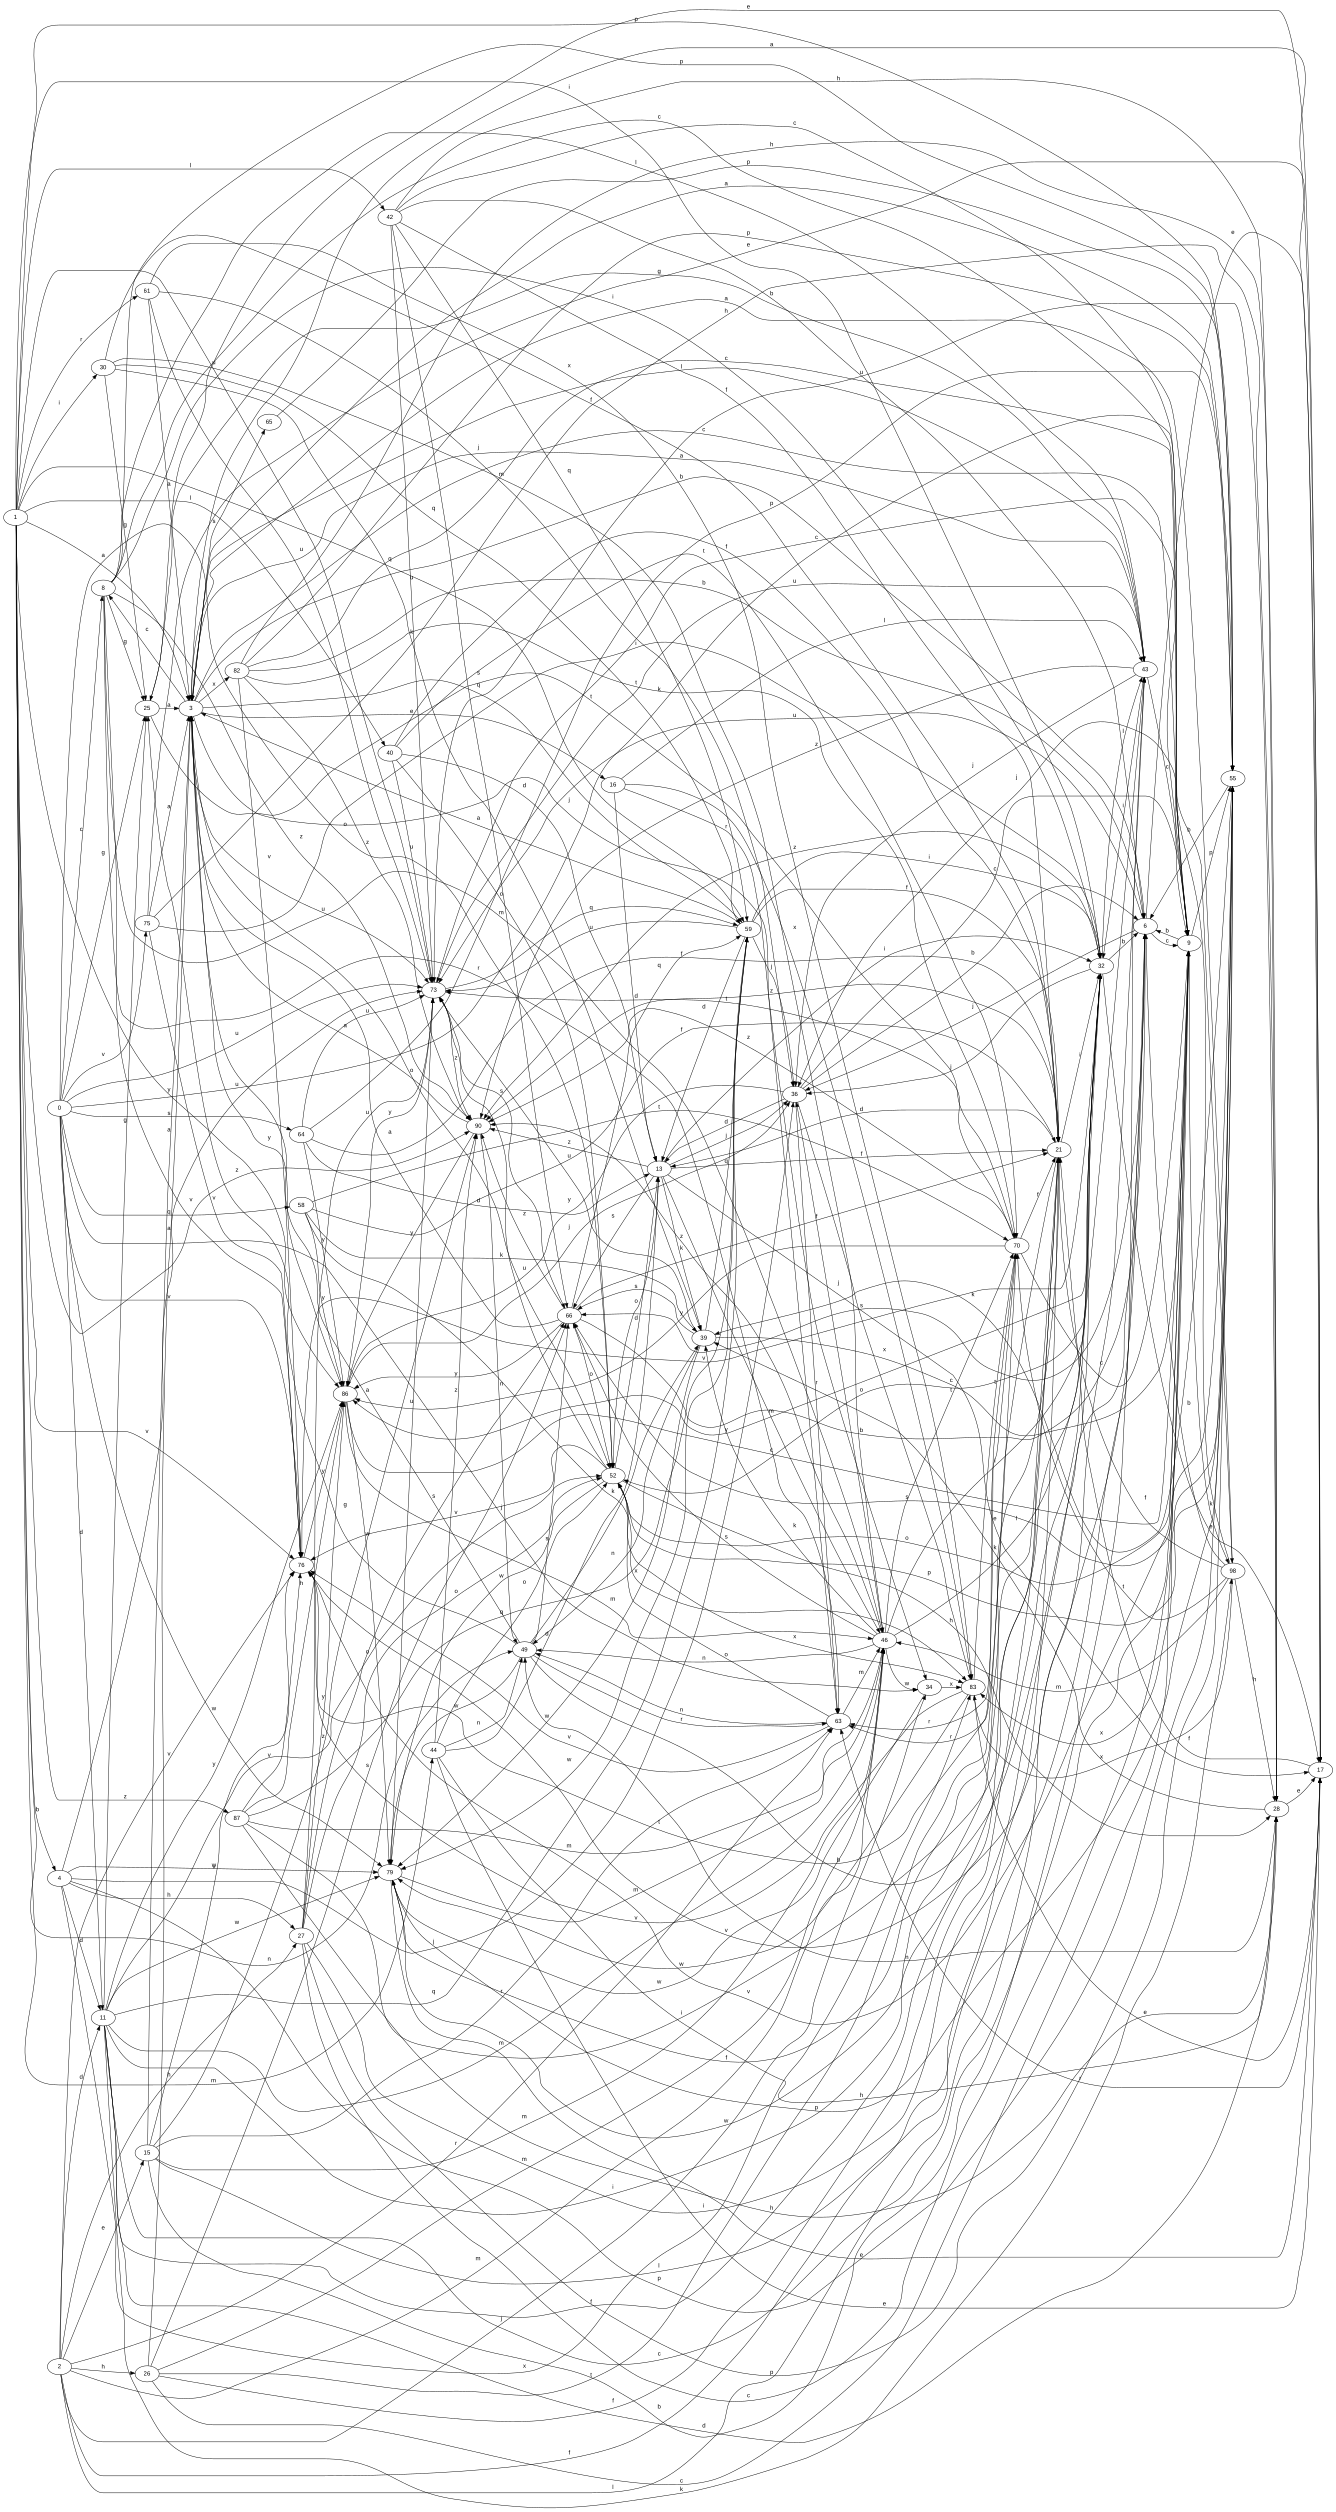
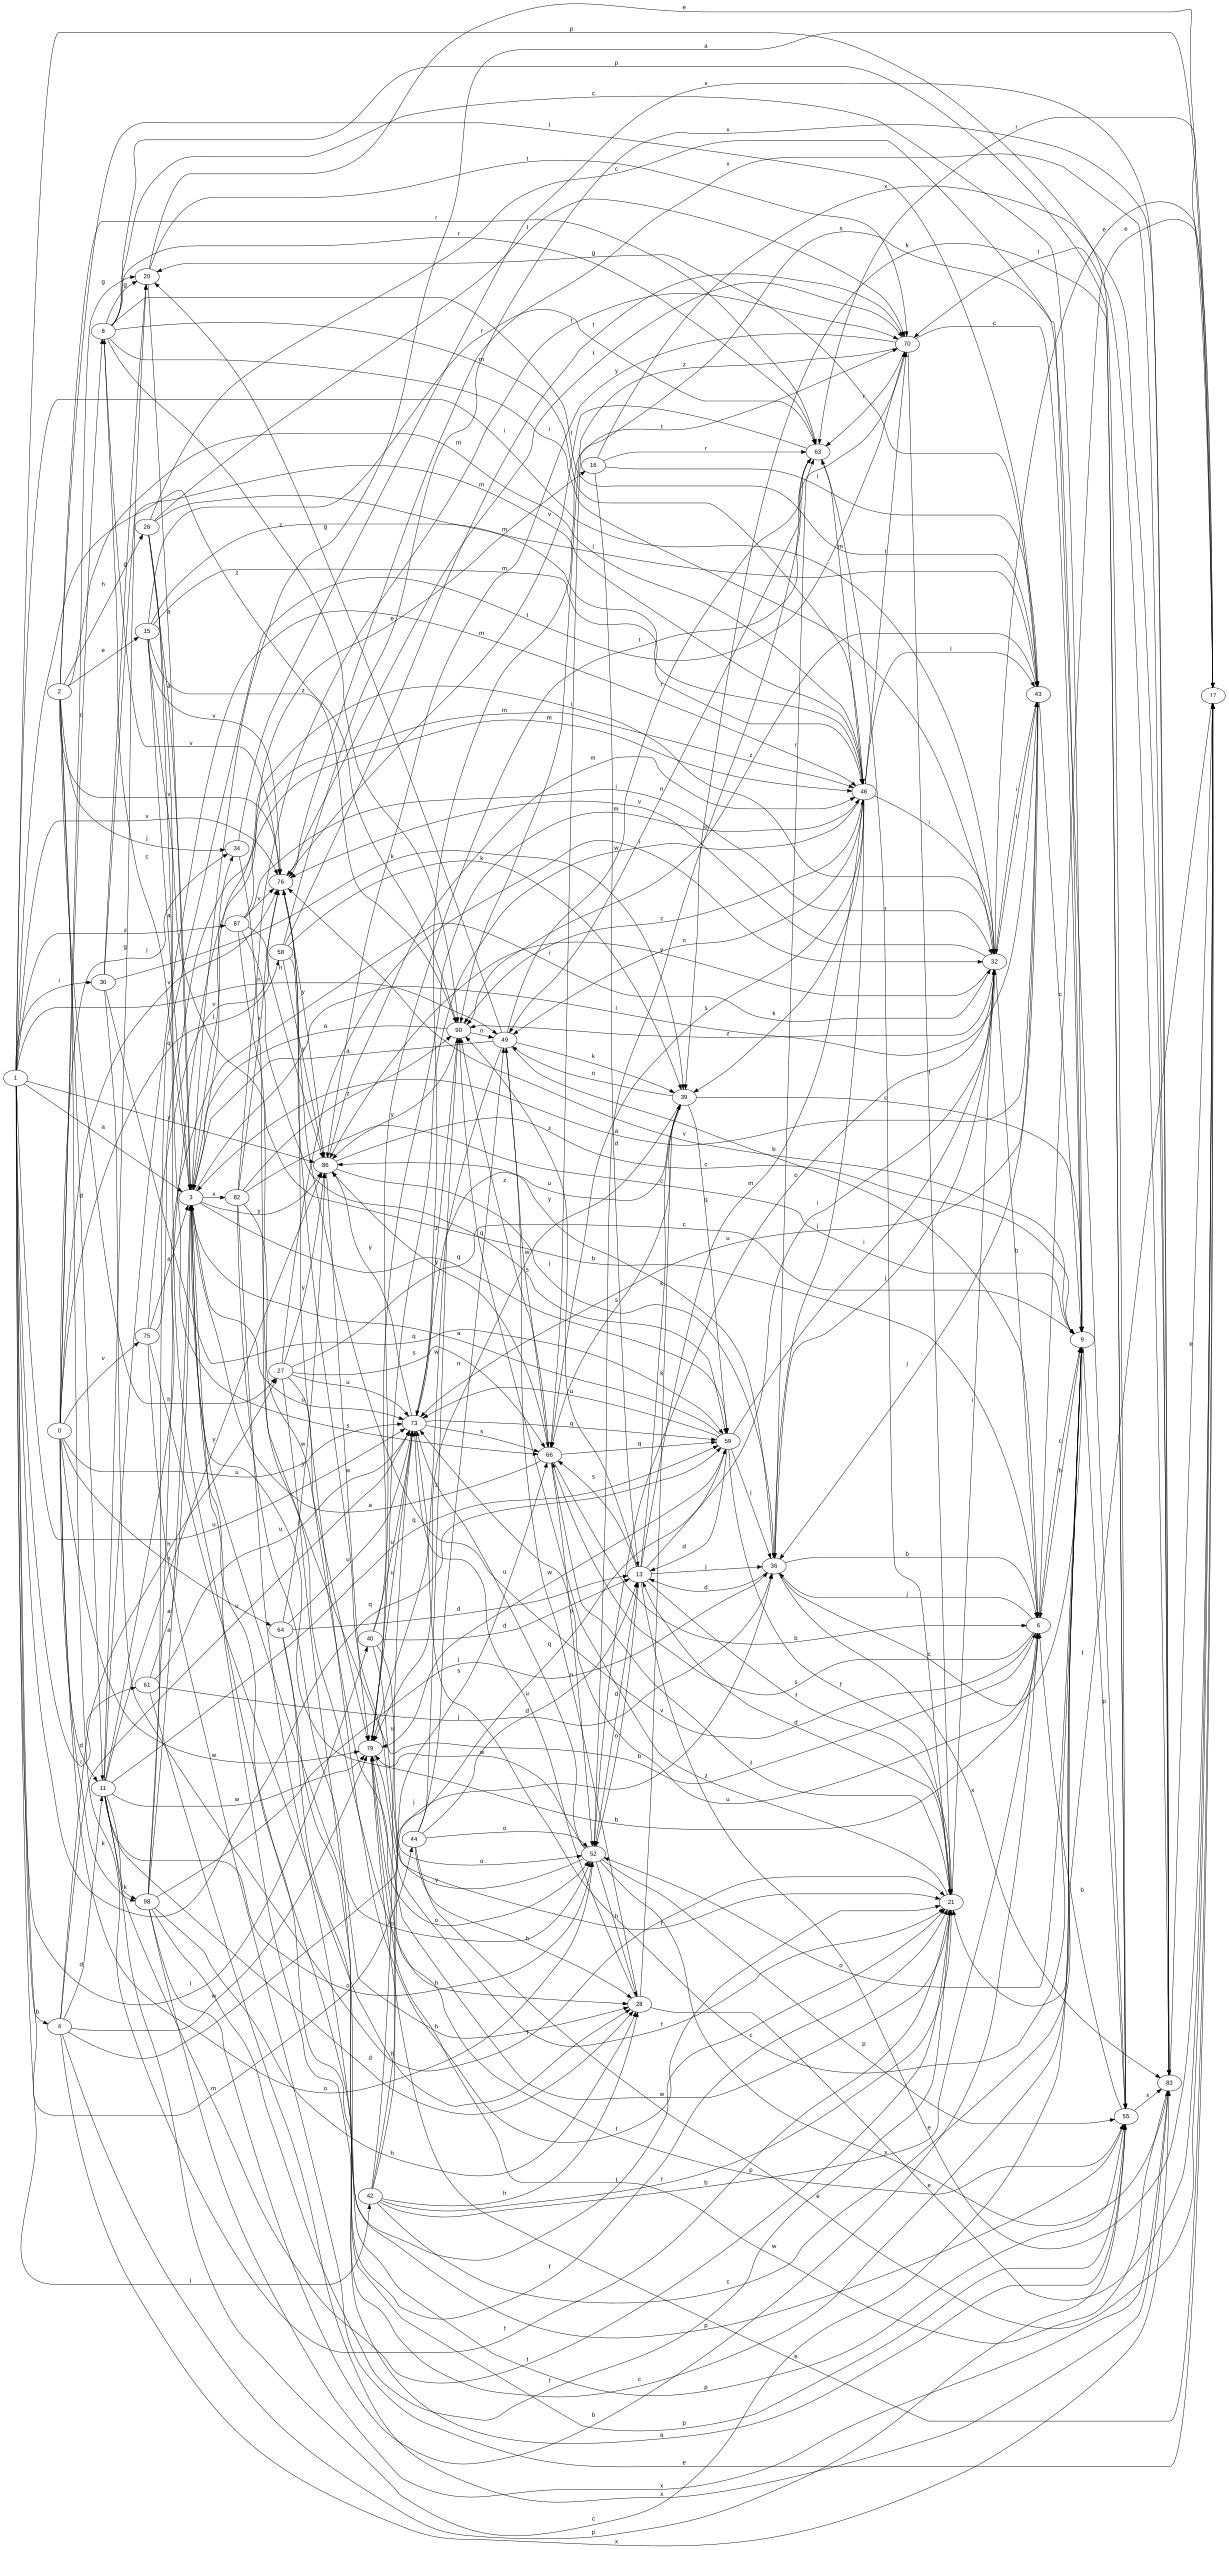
node "65": removed
node "25": label "25" -> "20"
edge "70" -> "73": reversed
edge "9" -> "98": removed, label "k"
edge "46" -> "34": now "46" -> "79"
